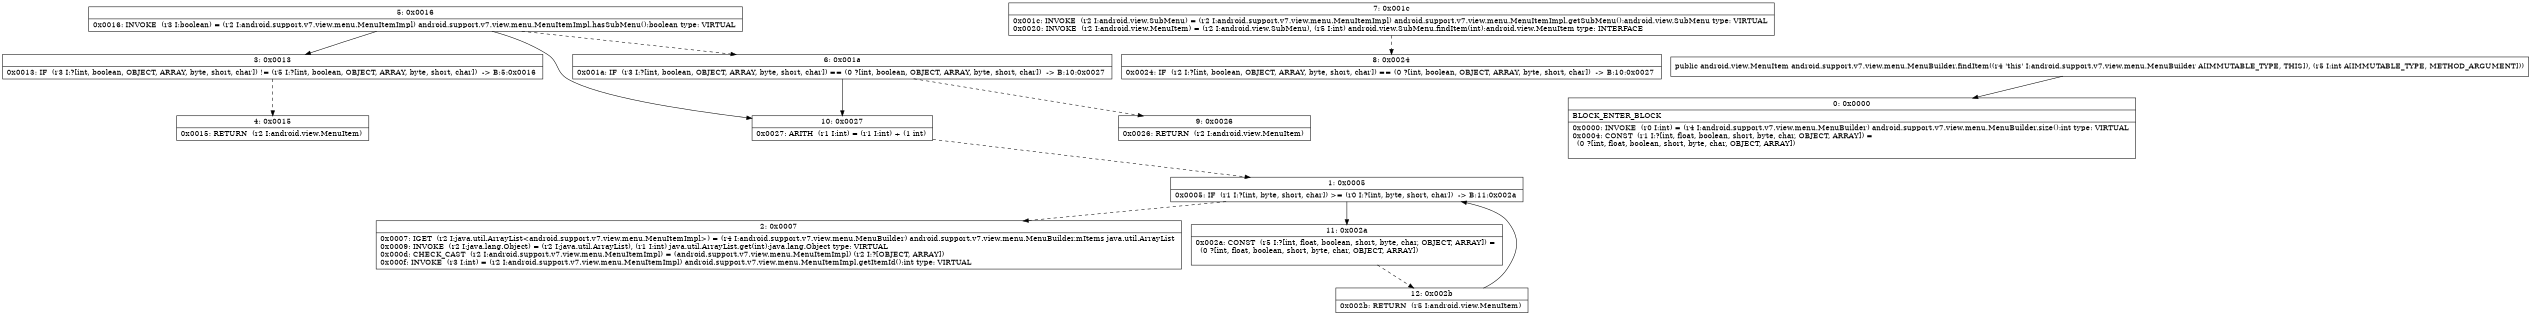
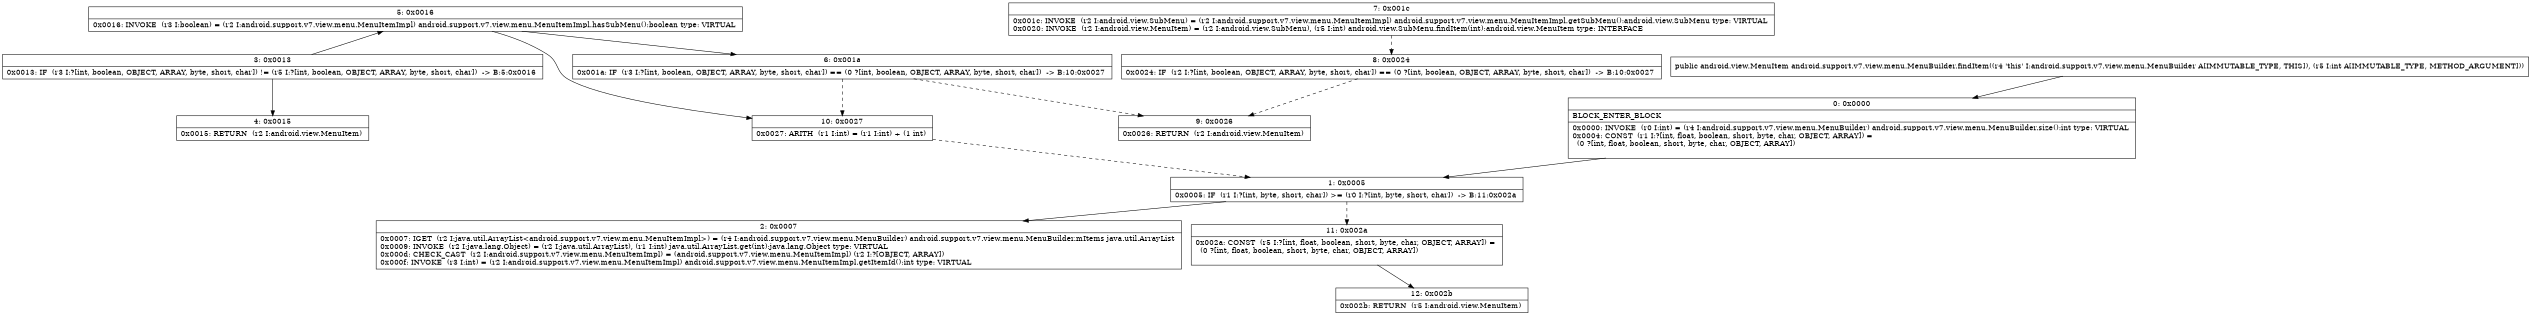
edge "5: 0x0016" -> "3: 0x0013": reversed
edge "5: 0x0016" -> "6: 0x001a": style dashed -> solid
edge "3: 0x0013" -> "4: 0x0015": style dashed -> solid
edge "6: 0x001a" -> "10: 0x0027": style solid -> dashed
edge "8: 0x0024" -> "9: 0x0026": added
edge "1: 0x0005" -> "2: 0x0007": style dashed -> solid
edge "1: 0x0005" -> "11: 0x002a": style solid -> dashed
edge "12: 0x002b" -> "1: 0x0005": now "0: 0x0000" -> "1: 0x0005"
edge "11: 0x002a" -> "12: 0x002b": style dashed -> solid
